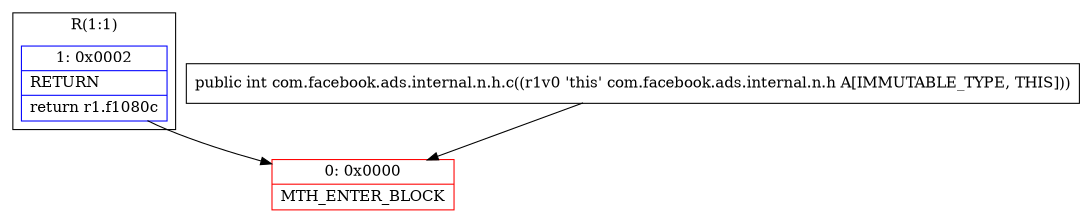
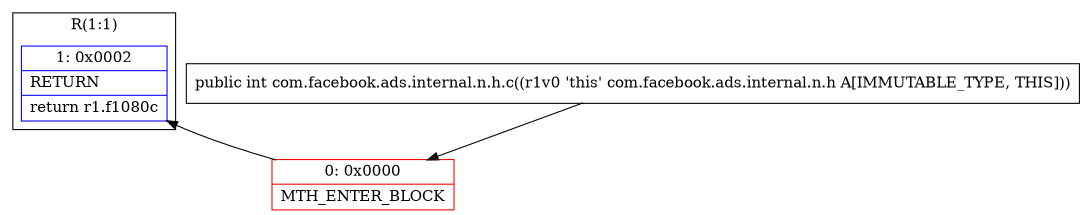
edge "1: 0x0002" -> "0: 0x0000": reversed
